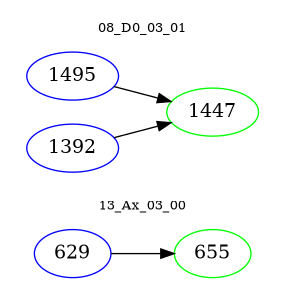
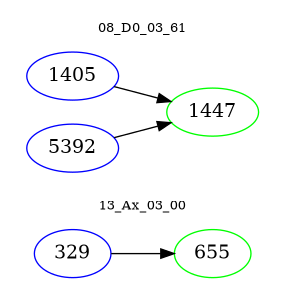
cluster "08_D0_03_01": label "08_D0_03_01" -> "08_D0_03_61"
node "1495": label "1495" -> "1405"
node "1392": label "1392" -> "5392"
node "629": label "629" -> "329"
